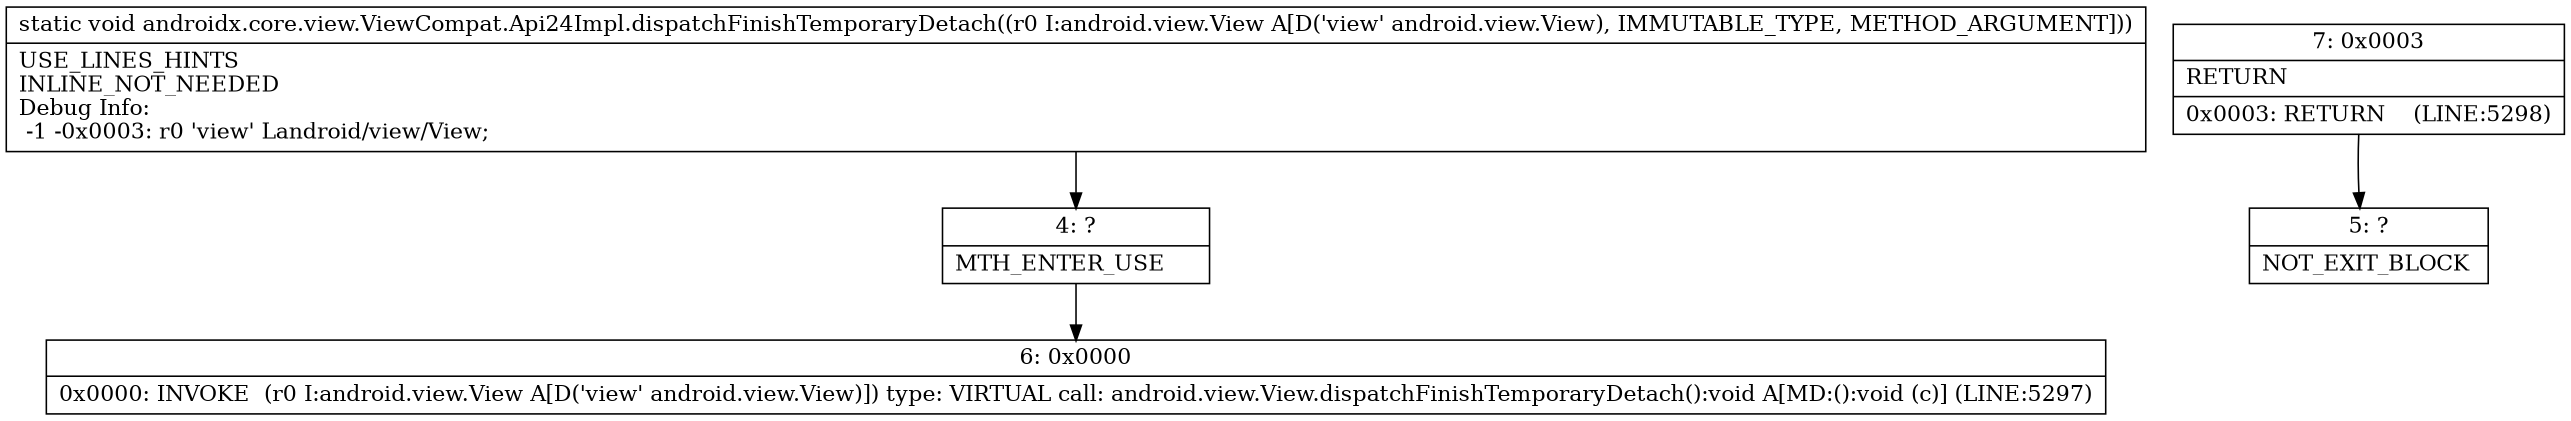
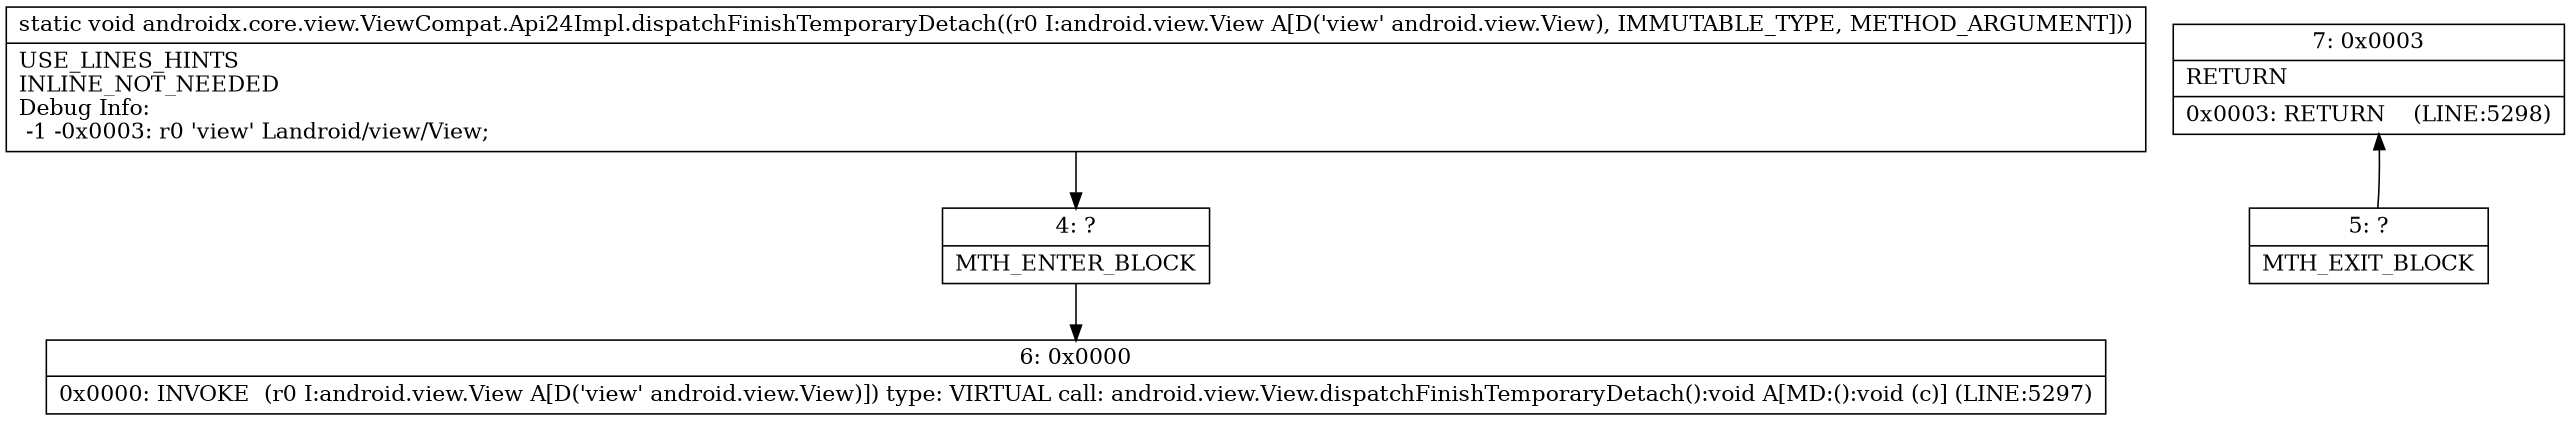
edge "7: 0x0003" -> "5: ?": reversed
node "4: ?": text "MTH_ENTER_USE" -> "MTH_ENTER_BLOCK"
node "5: ?": text "NOT_EXIT_BLOCK" -> "MTH_EXIT_BLOCK"
